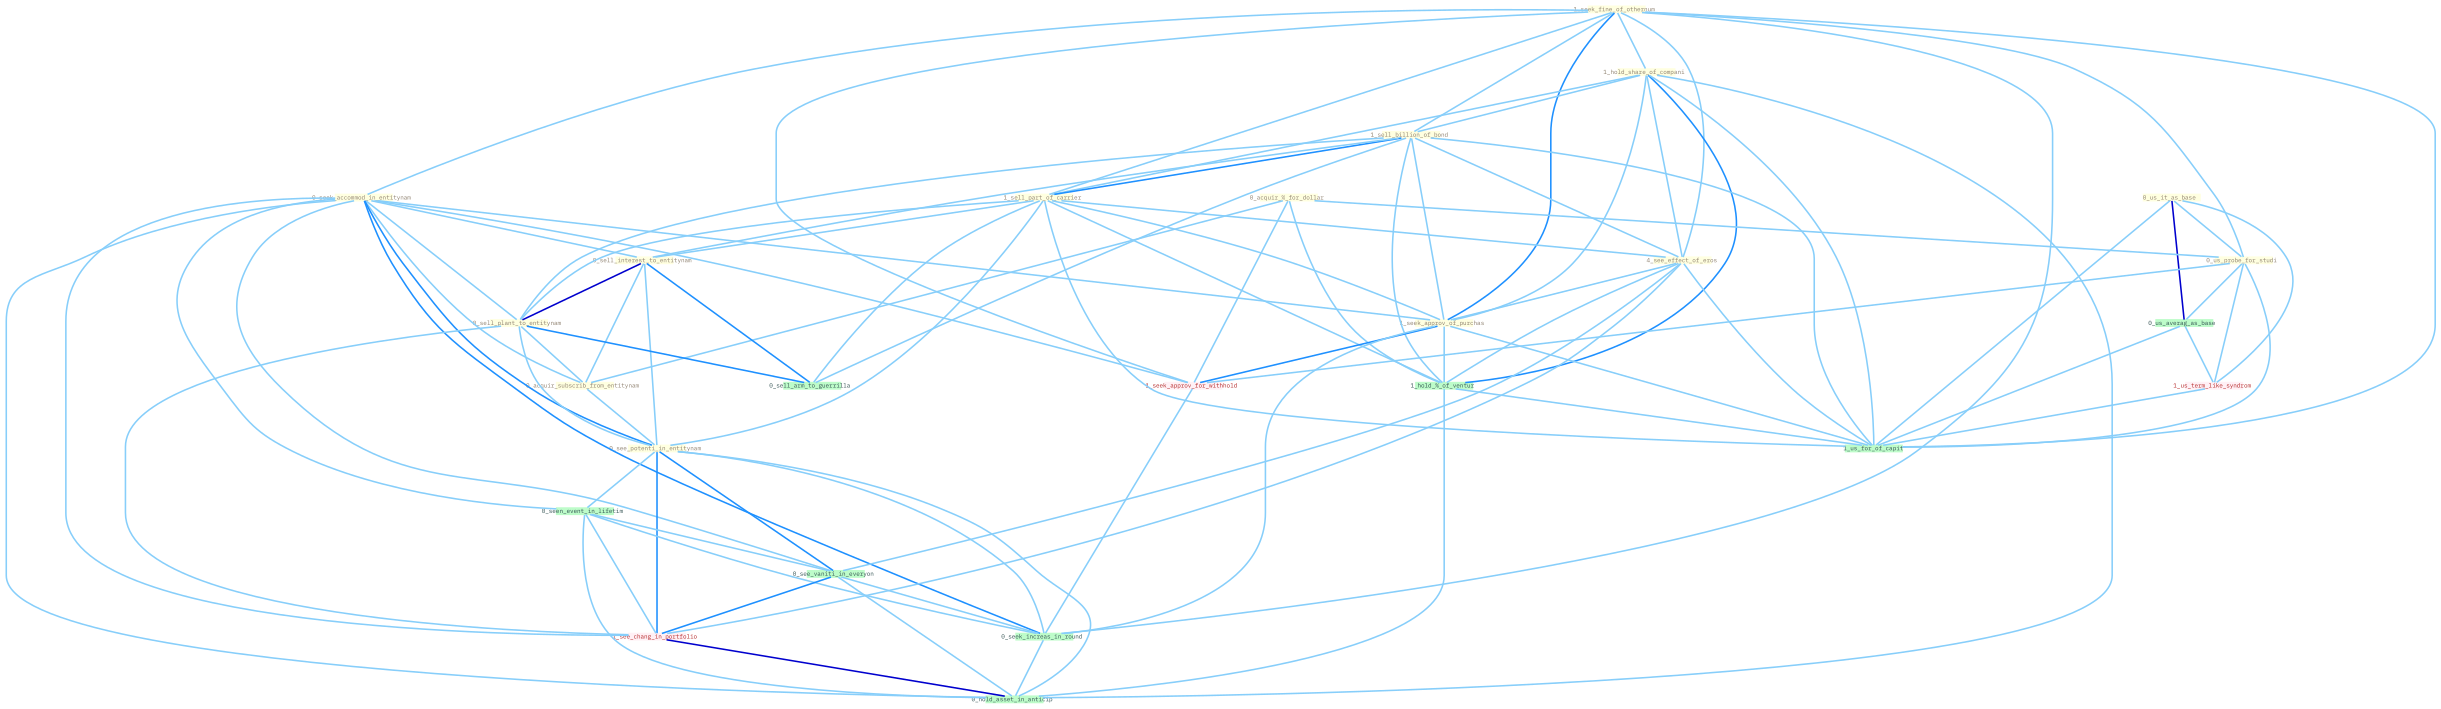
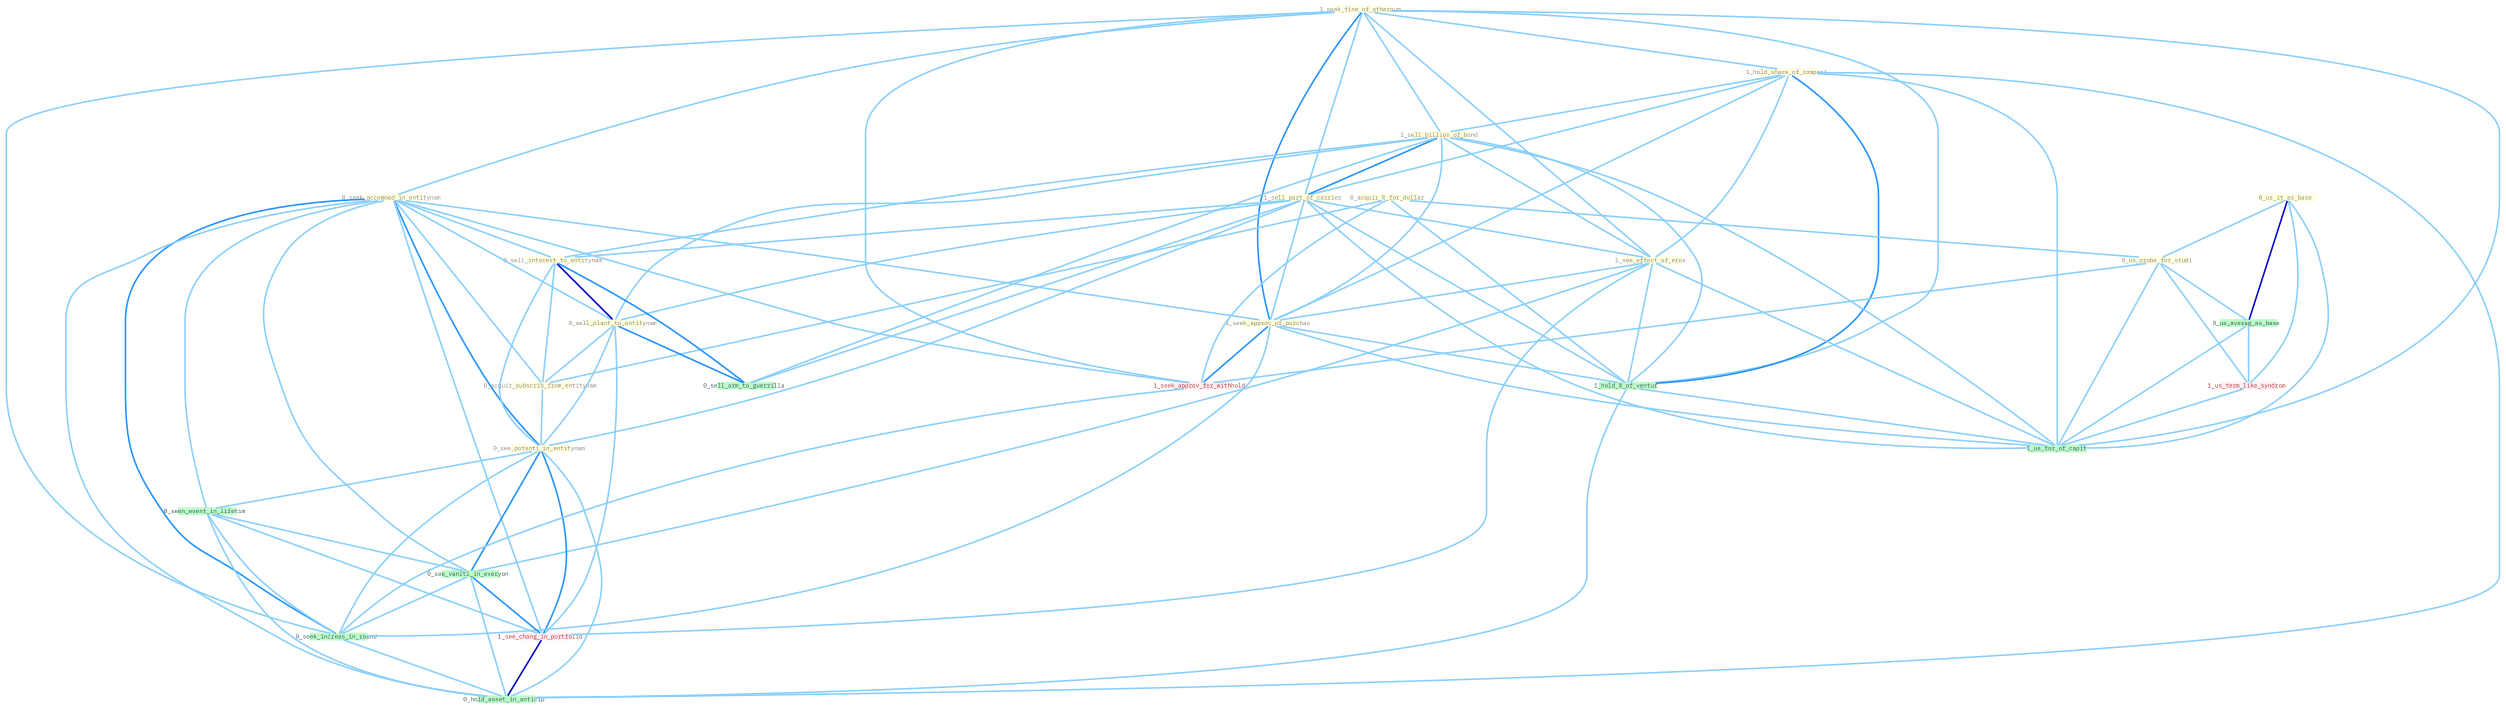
edge "1_seek_fine_of_othernum" -- "0_us_probe_for_studi": now "1_seek_fine_of_othernum" -- "1_hold_%_of_ventur"
node "4_see_effect_of_eros": label "4_see_effect_of_eros" -> "1_see_effect_of_eros"
